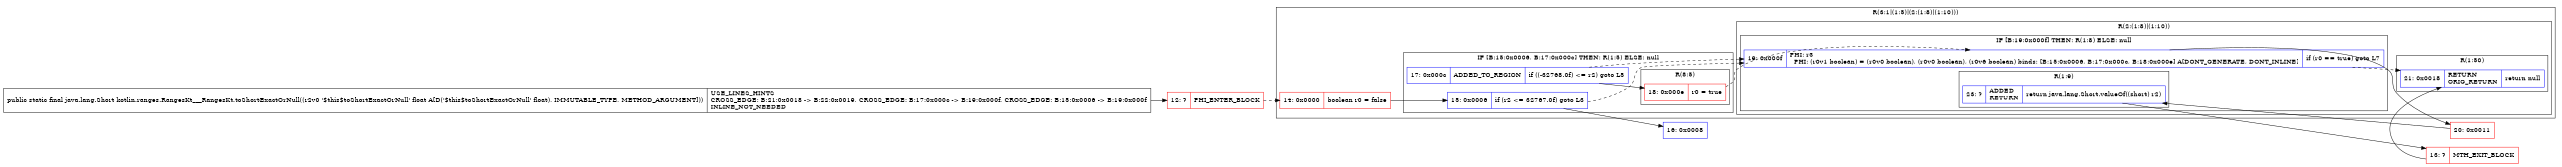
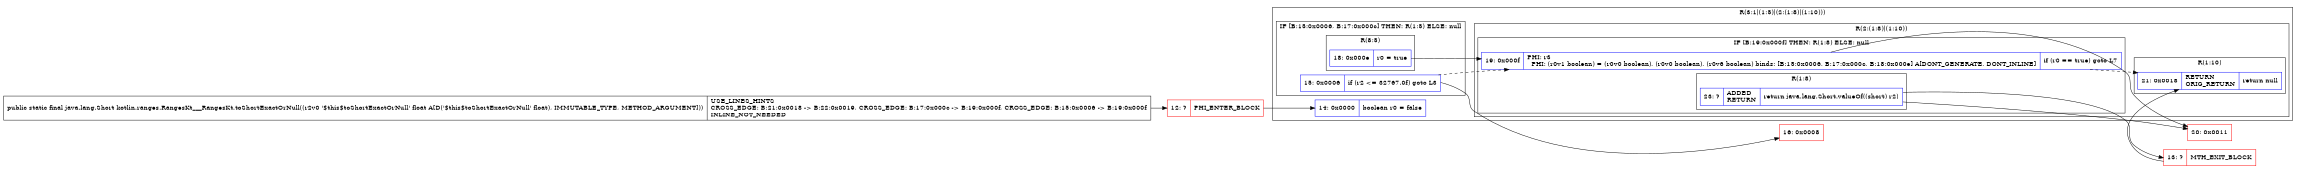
edge "18: 0x000e" -> "19: 0x000f": style dashed -> solid
cluster "R(1:50)": label "R(1:50)" -> "R(1:10)"
node "17: 0x000c": removed
cluster "R(1:9)": label "R(1:9)" -> "R(1:8)"
node "18: 0x000e": color red -> blue
edge "12: ?" -> "14: 0x0000": style dashed -> solid
node "14: 0x0000": color red -> blue
edge "14: 0x0000" -> "15: 0x0006": removed
edge "20: 0x0011" -> "23: ?": reversed
node "16: 0x0008": color blue -> red
